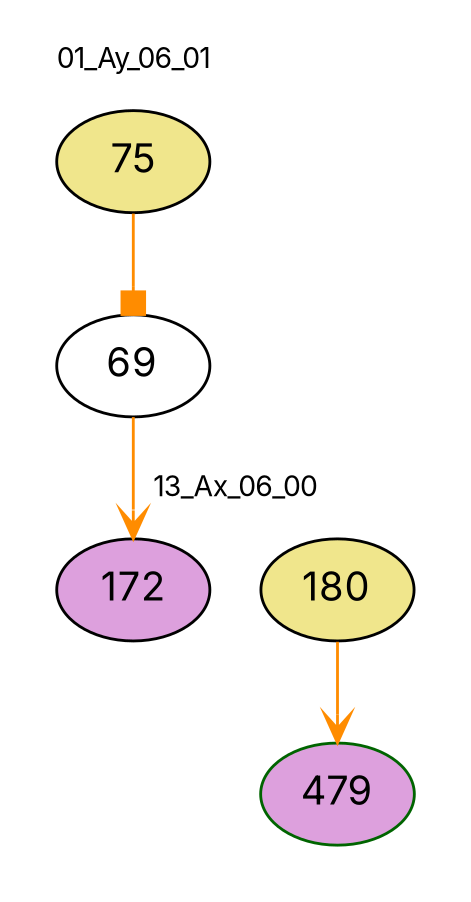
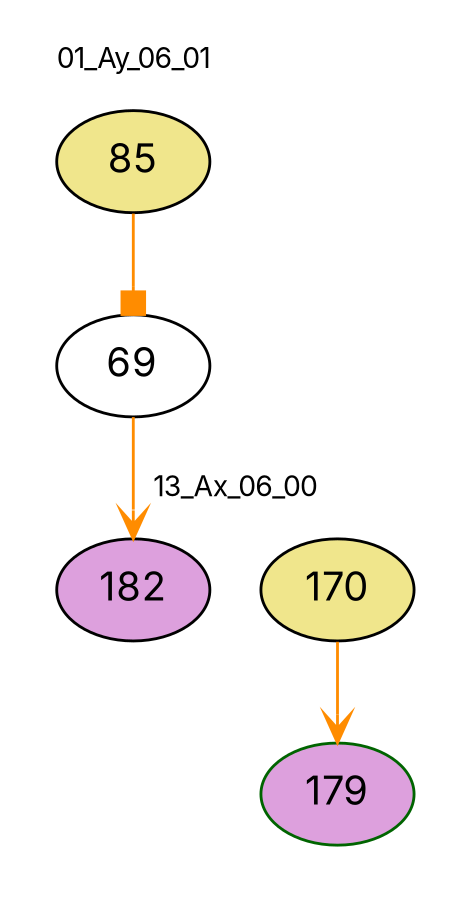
node "75": label "75" -> "85"
node "172": label "172" -> "182"
node "180": label "180" -> "170"
node "479": label "479" -> "179"
